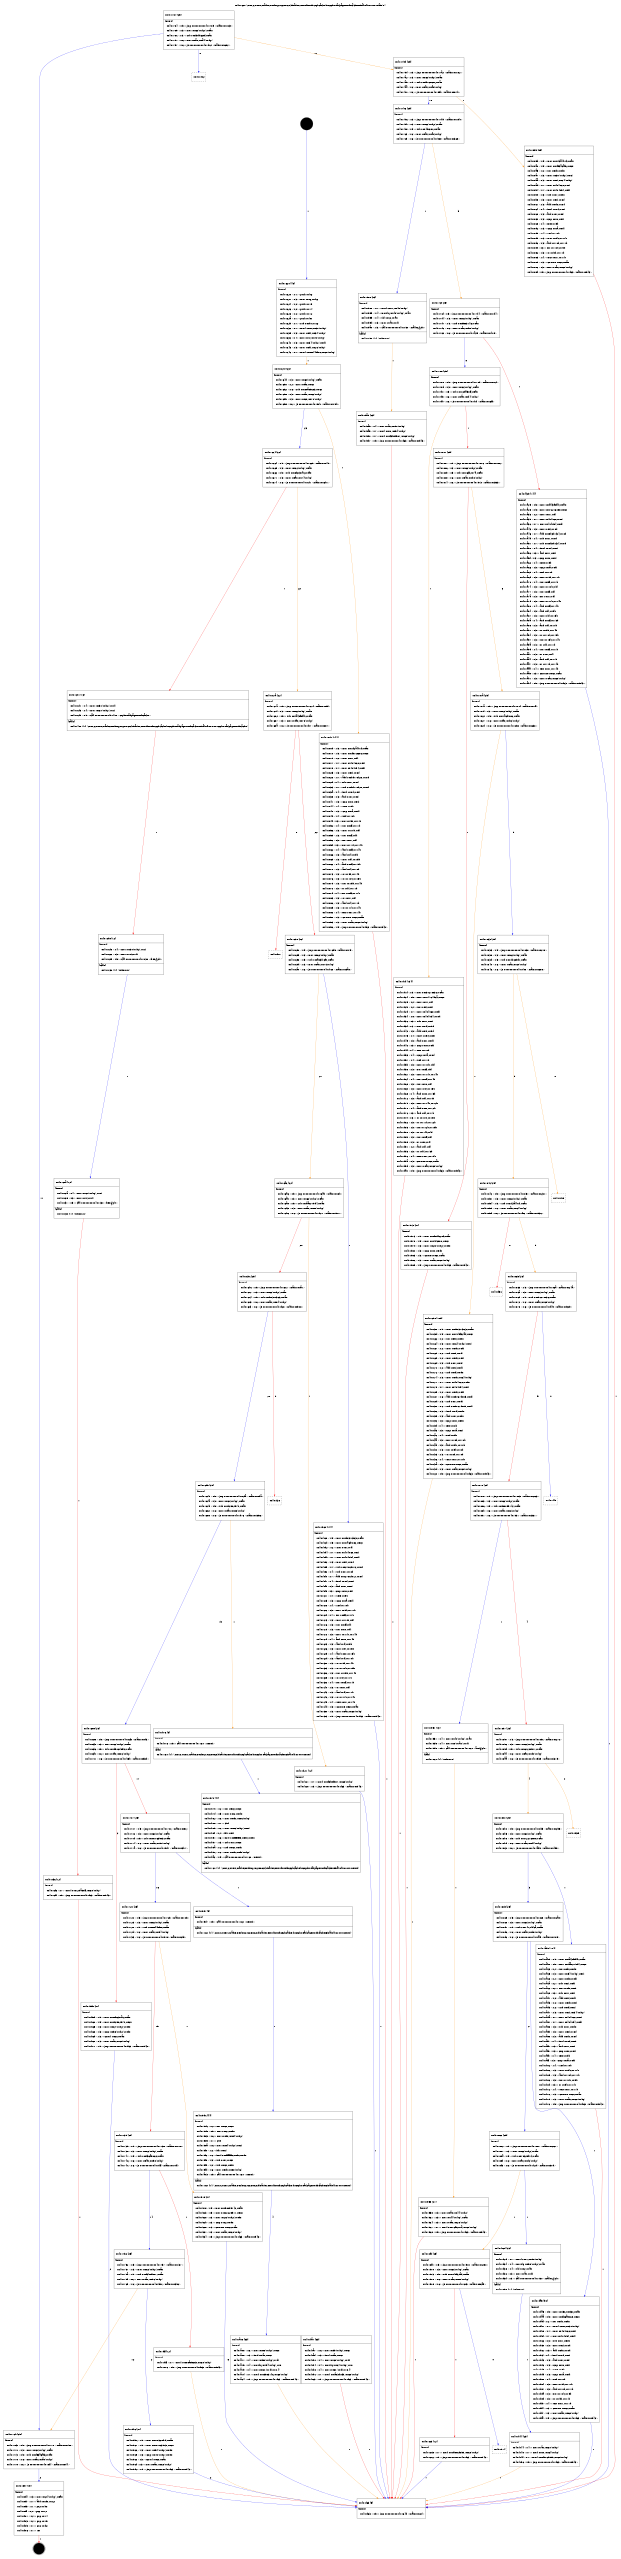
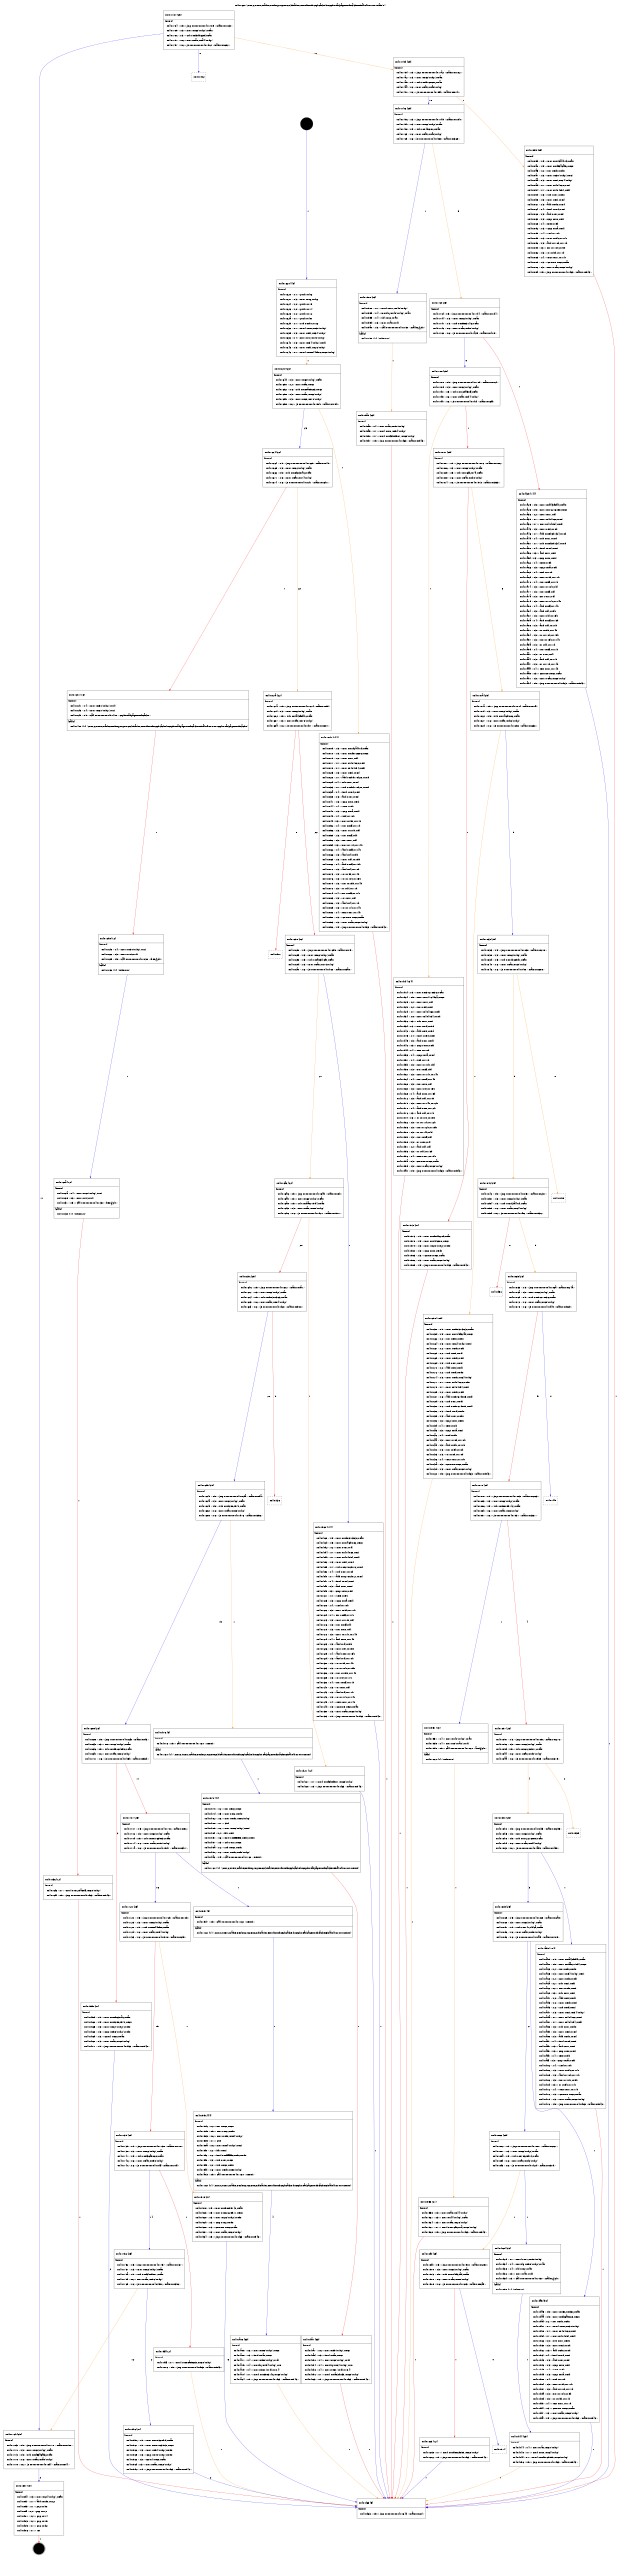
edge "0x401b7b [44]" -> "0x401ba7 [33]": added, label "1"
